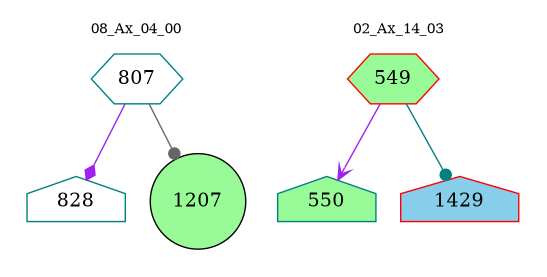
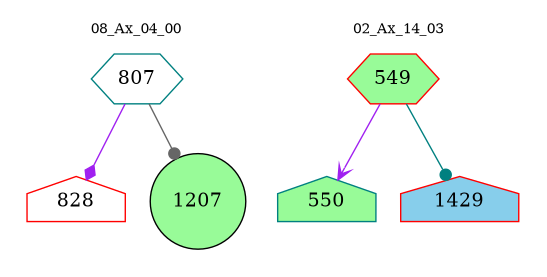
node "828": color teal -> red
